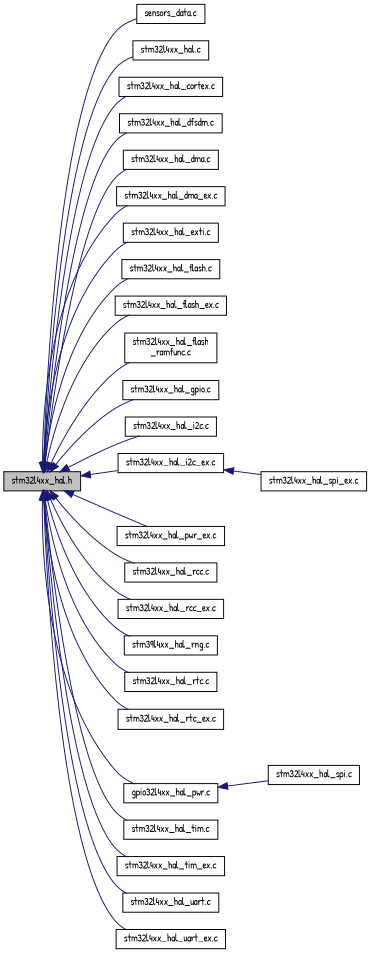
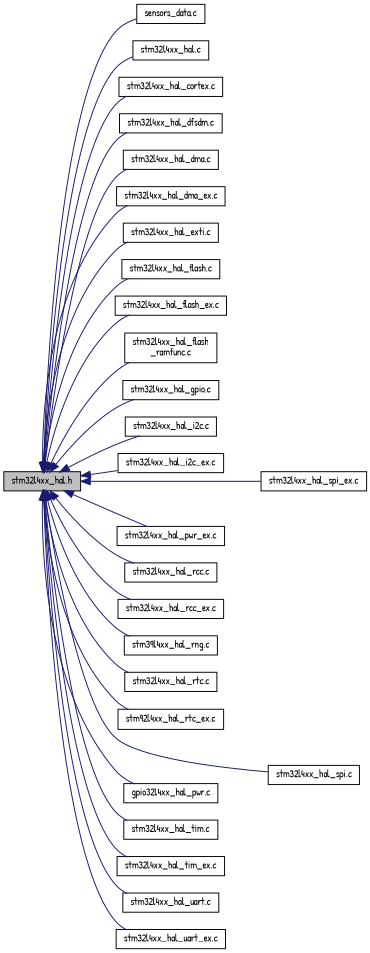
edge "stm32l4xx_hal_spi_ex.c" -> "stm32l4xx_hal_i2c_ex.c": now "stm32l4xx_hal_spi_ex.c" -> "stm32l4xx_hal.h"
node "stm32l4xx_hal_rtc_ex.c": label "stm32l4xx_hal_rtc_ex.c" -> "stm92l4xx_hal_rtc_ex.c"
edge "stm32l4xx_hal_spi.c" -> "gpio32l4xx_hal_pwr.c": now "stm32l4xx_hal_spi.c" -> "stm32l4xx_hal.h"
